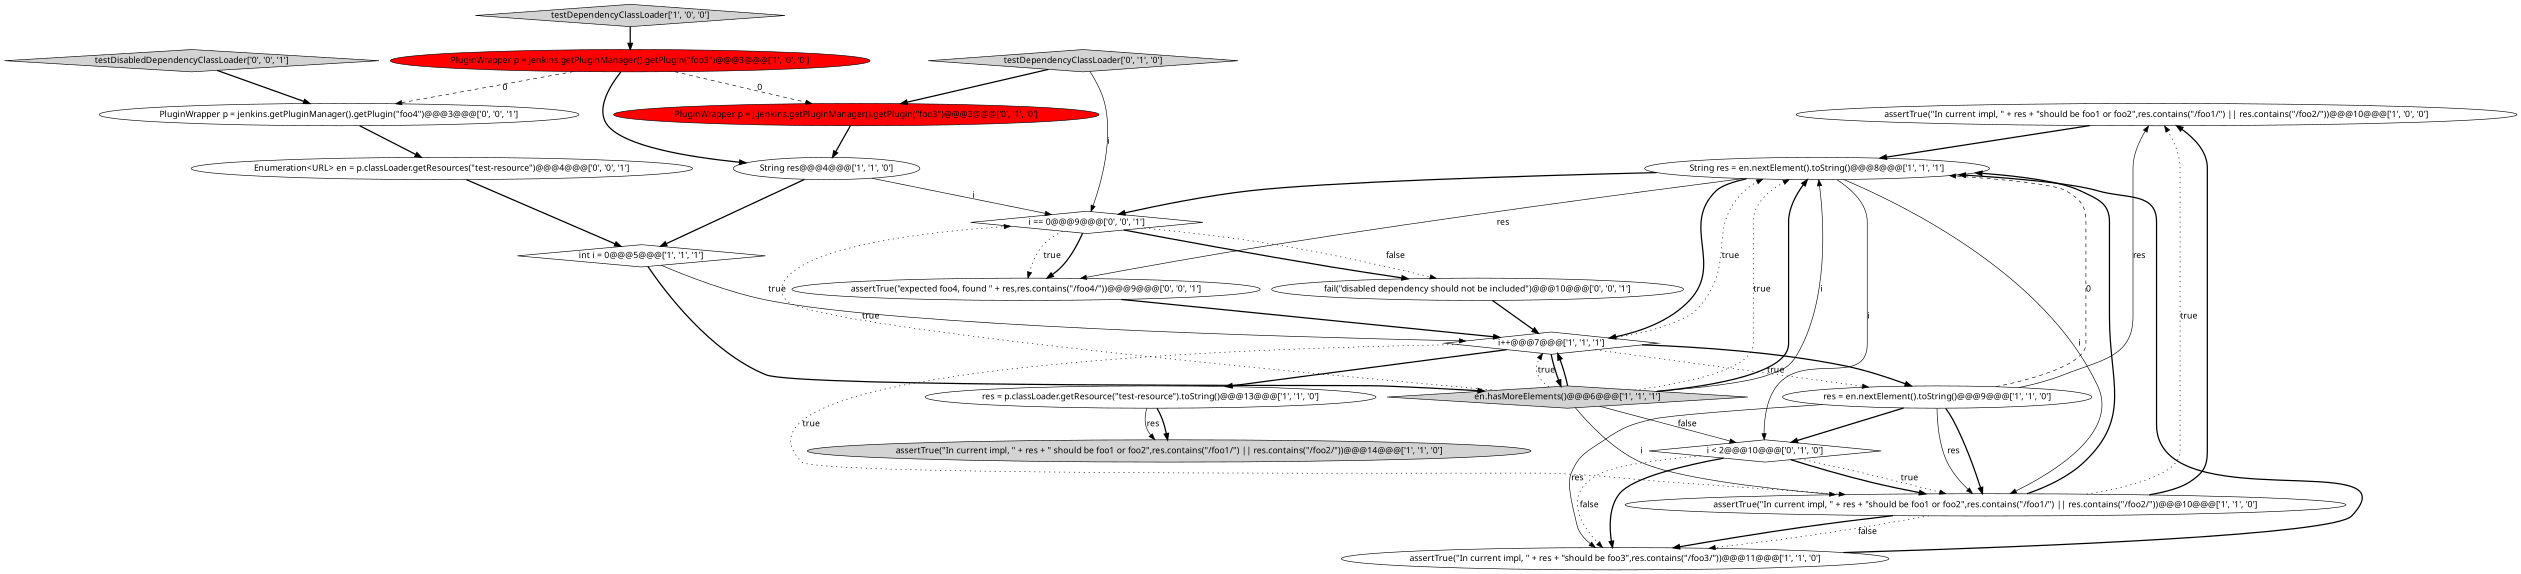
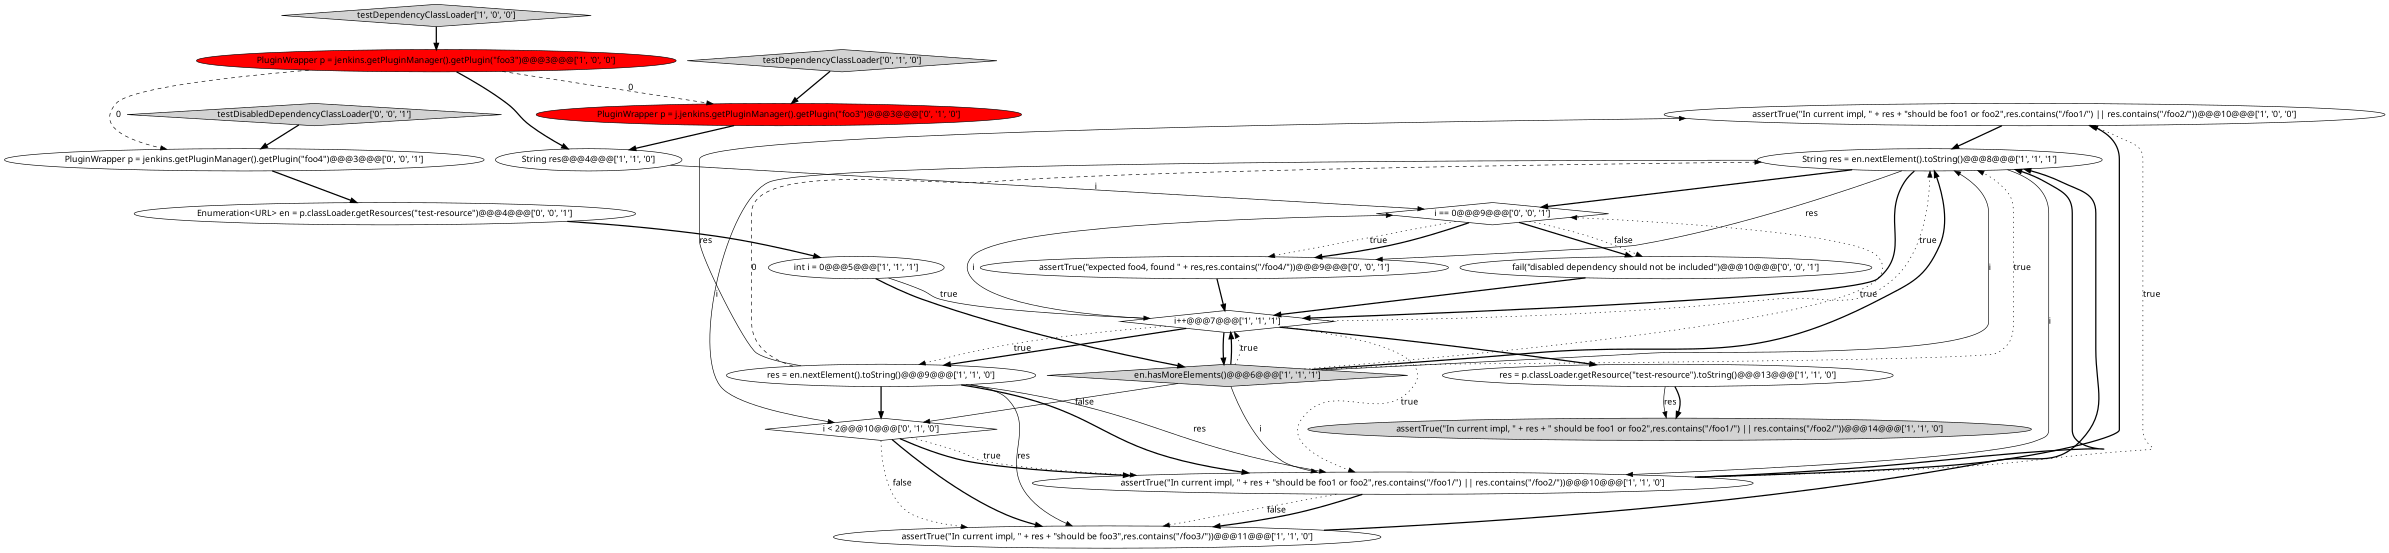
edge "testDependencyClassLoader['0', '1', '0']" -> "i == 0@@@9@@@['0', '0', '1']": now "i++@@@7@@@['1', '1', '1']" -> "i == 0@@@9@@@['0', '0', '1']"
edge "String res@@@4@@@['1', '1', '0']" -> "int i = 0@@@5@@@['1', '1', '1']": removed
node "int i = 0@@@5@@@['1', '1', '1']": shape diamond -> ellipse
